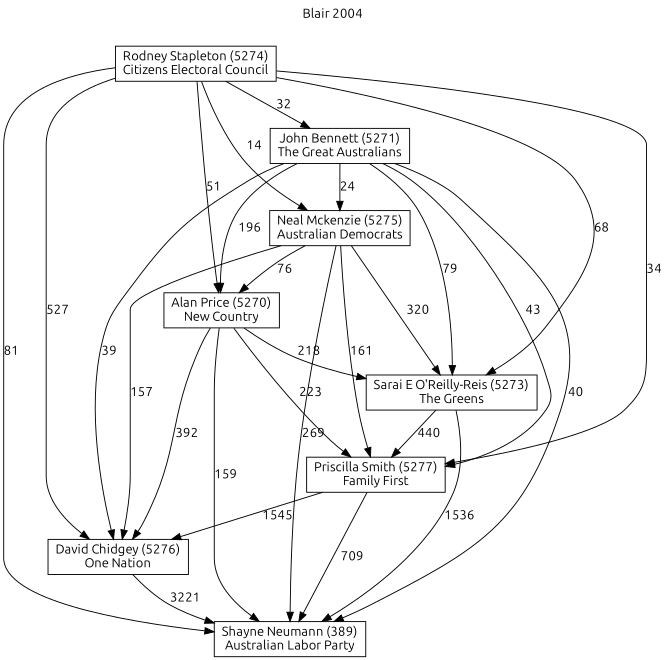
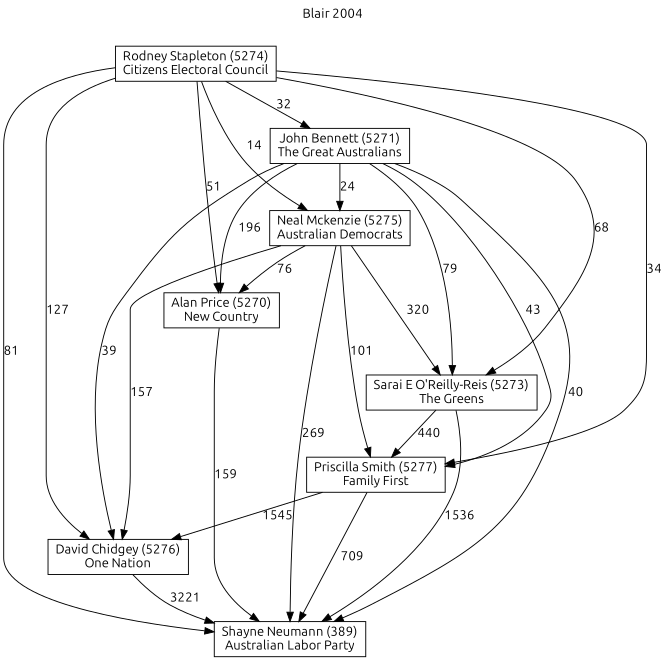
edge "Rodney Stapleton (5274) Citizens Electoral Council" -> "David Chidgey (5276) One Nation": label "527" -> "127"
edge "Neal Mckenzie (5275) Australian Democrats" -> "Priscilla Smith (5277) Family First": label "161" -> "101"
edge "Alan Price (5270) New Country" -> "Sarai E O'Reilly-Reis (5273) The Greens": removed, label "218"
edge "Alan Price (5270) New Country" -> "Priscilla Smith (5277) Family First": removed, label "223"
edge "Alan Price (5270) New Country" -> "David Chidgey (5276) One Nation": removed, label "392"
